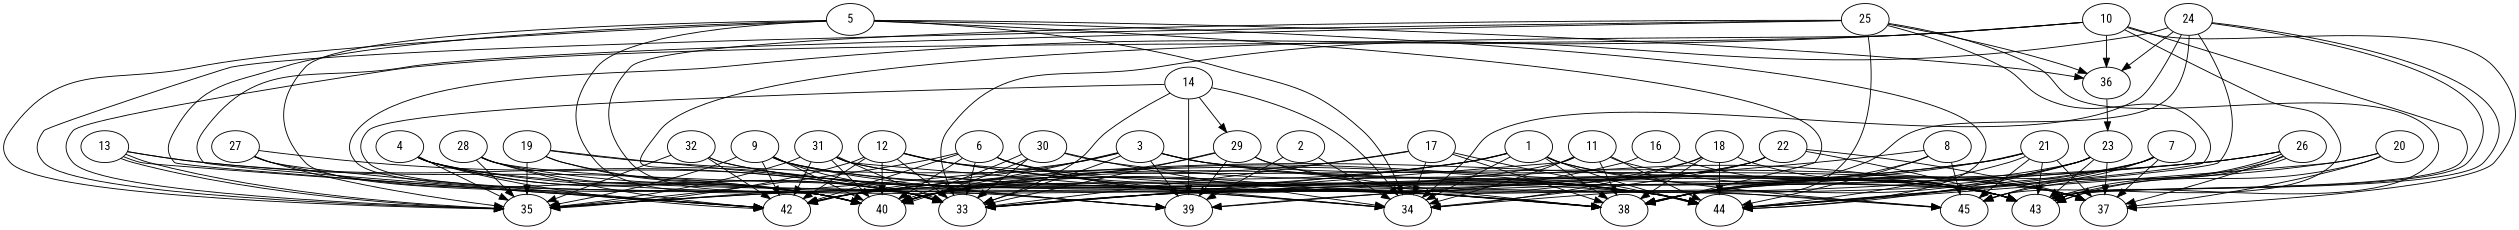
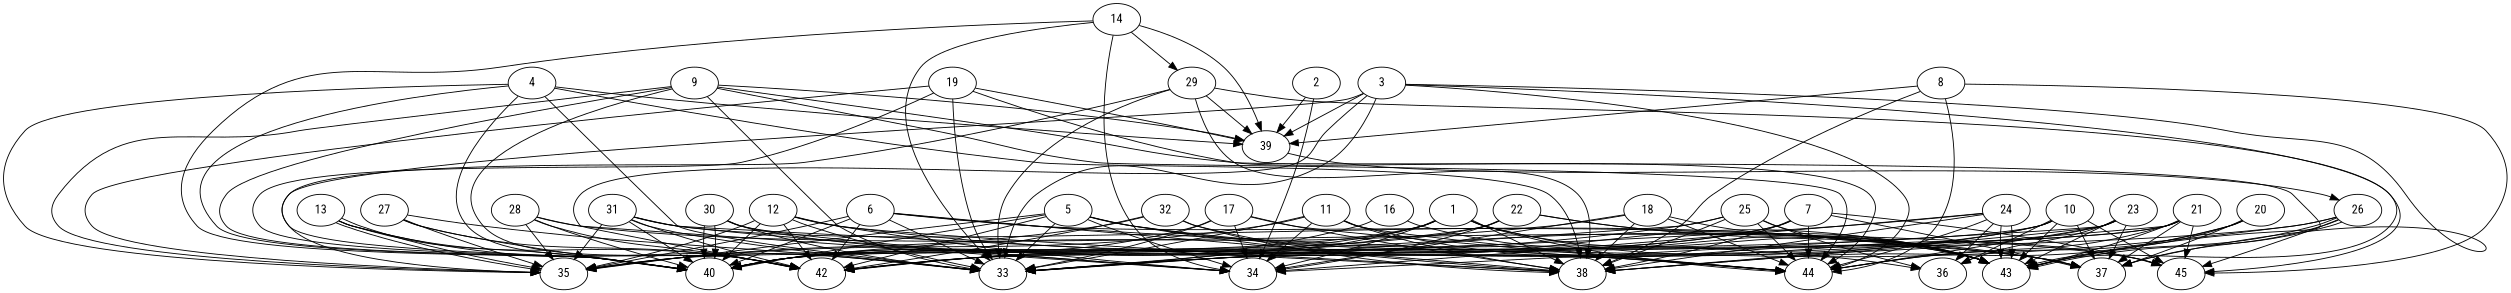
edge "25" -> "35": removed
edge "36" -> "23": reversed
edge "3" -> "40": now "7" -> "40"
edge "26" -> "39": reversed
